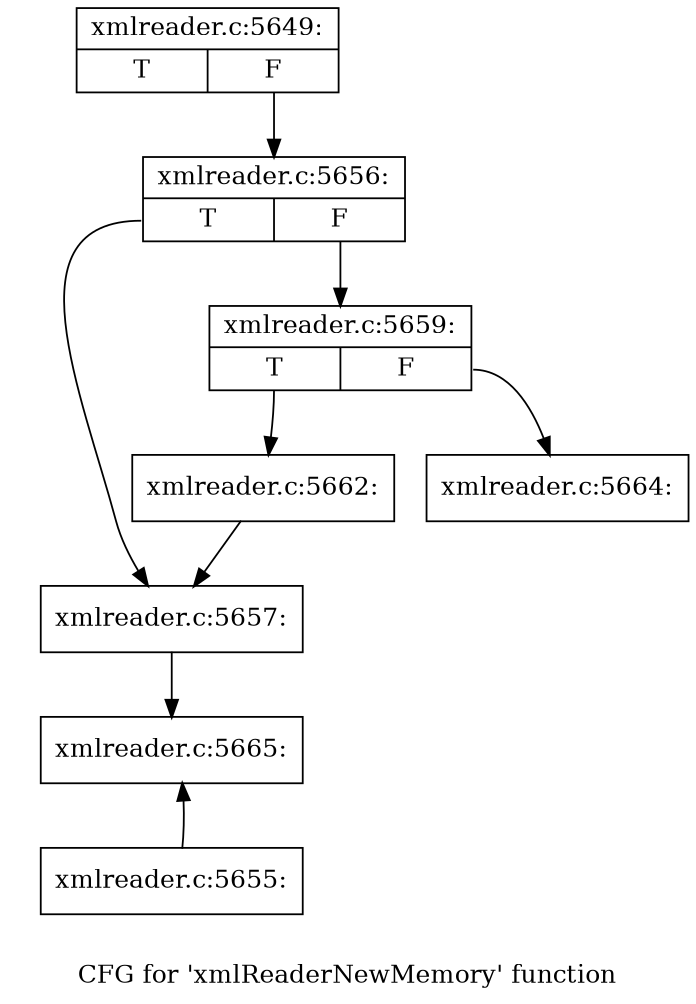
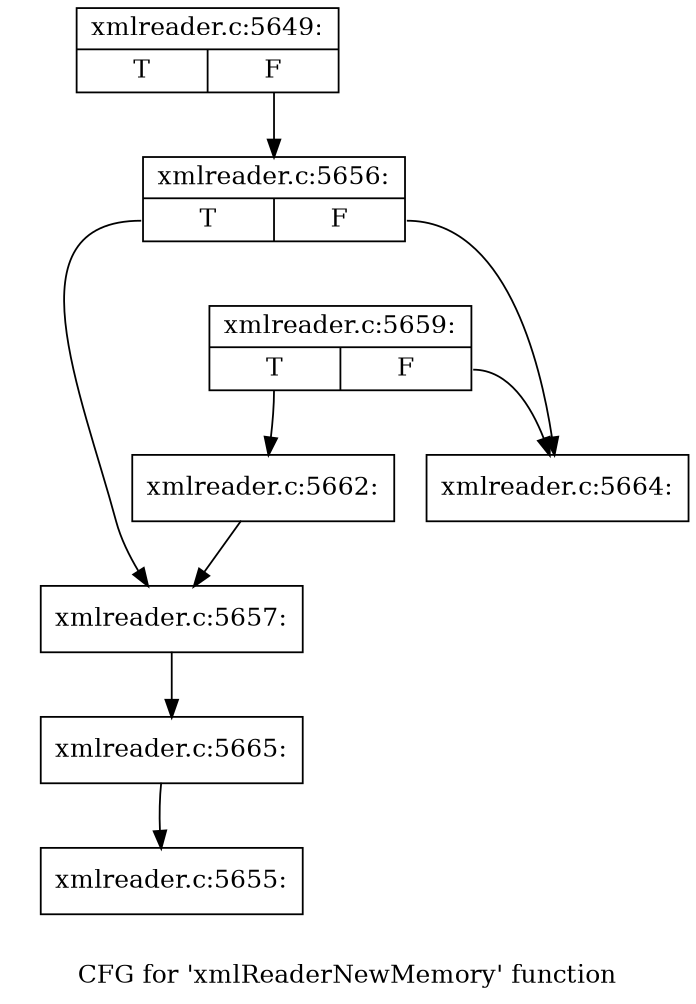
edge "xmlreader.c:5656:" -> "xmlreader.c:5659:": now "xmlreader.c:5656:" -> "xmlreader.c:5664:"
edge "xmlreader.c:5655:" -> "xmlreader.c:5665:": reversed
